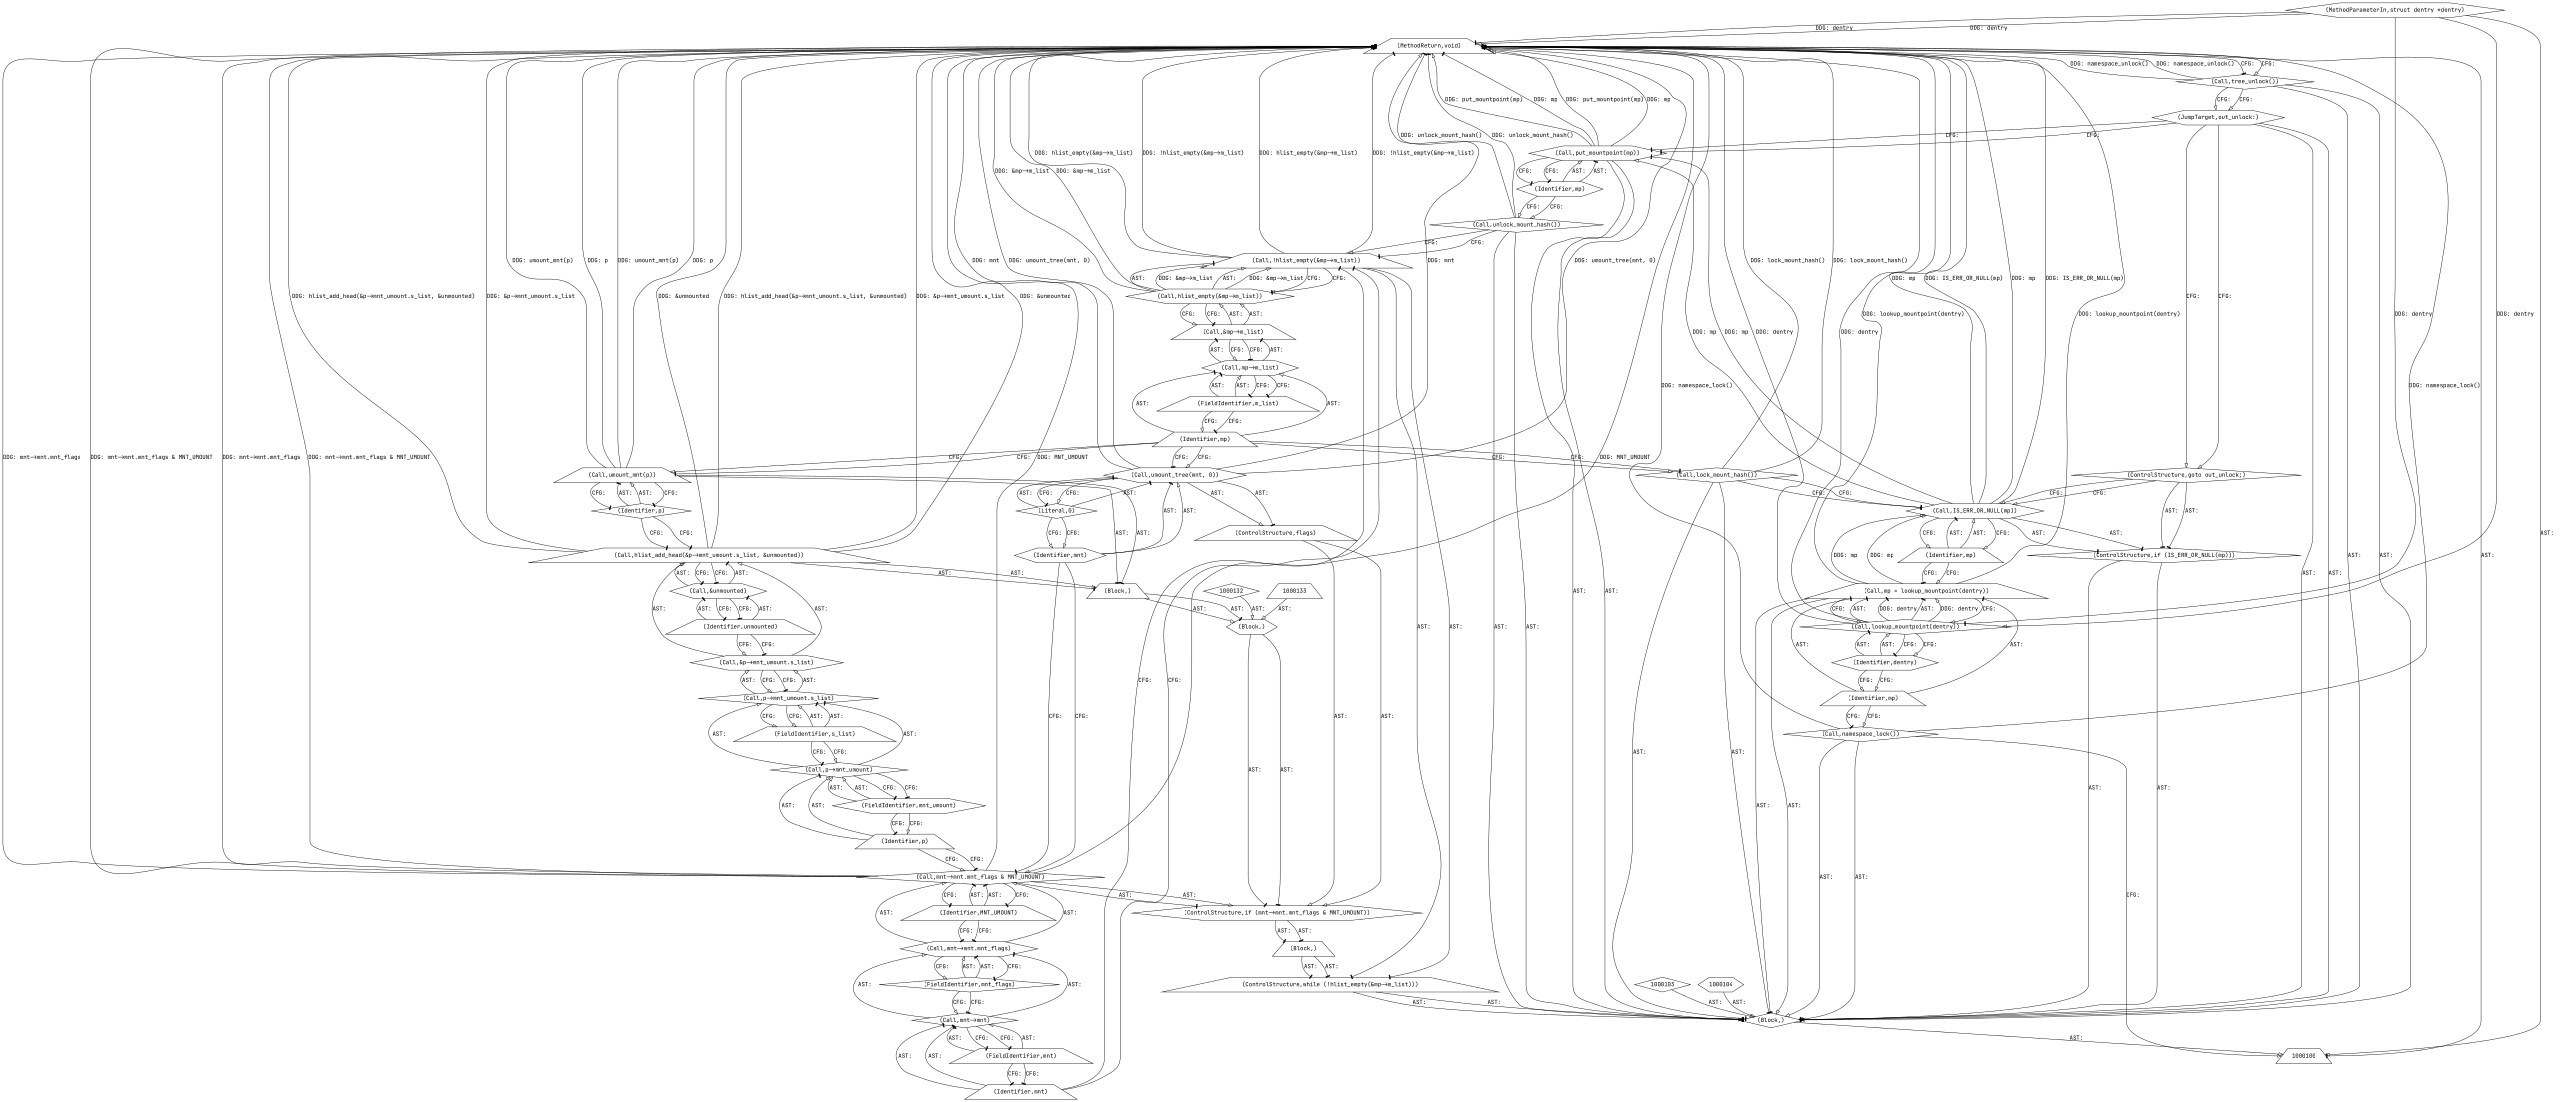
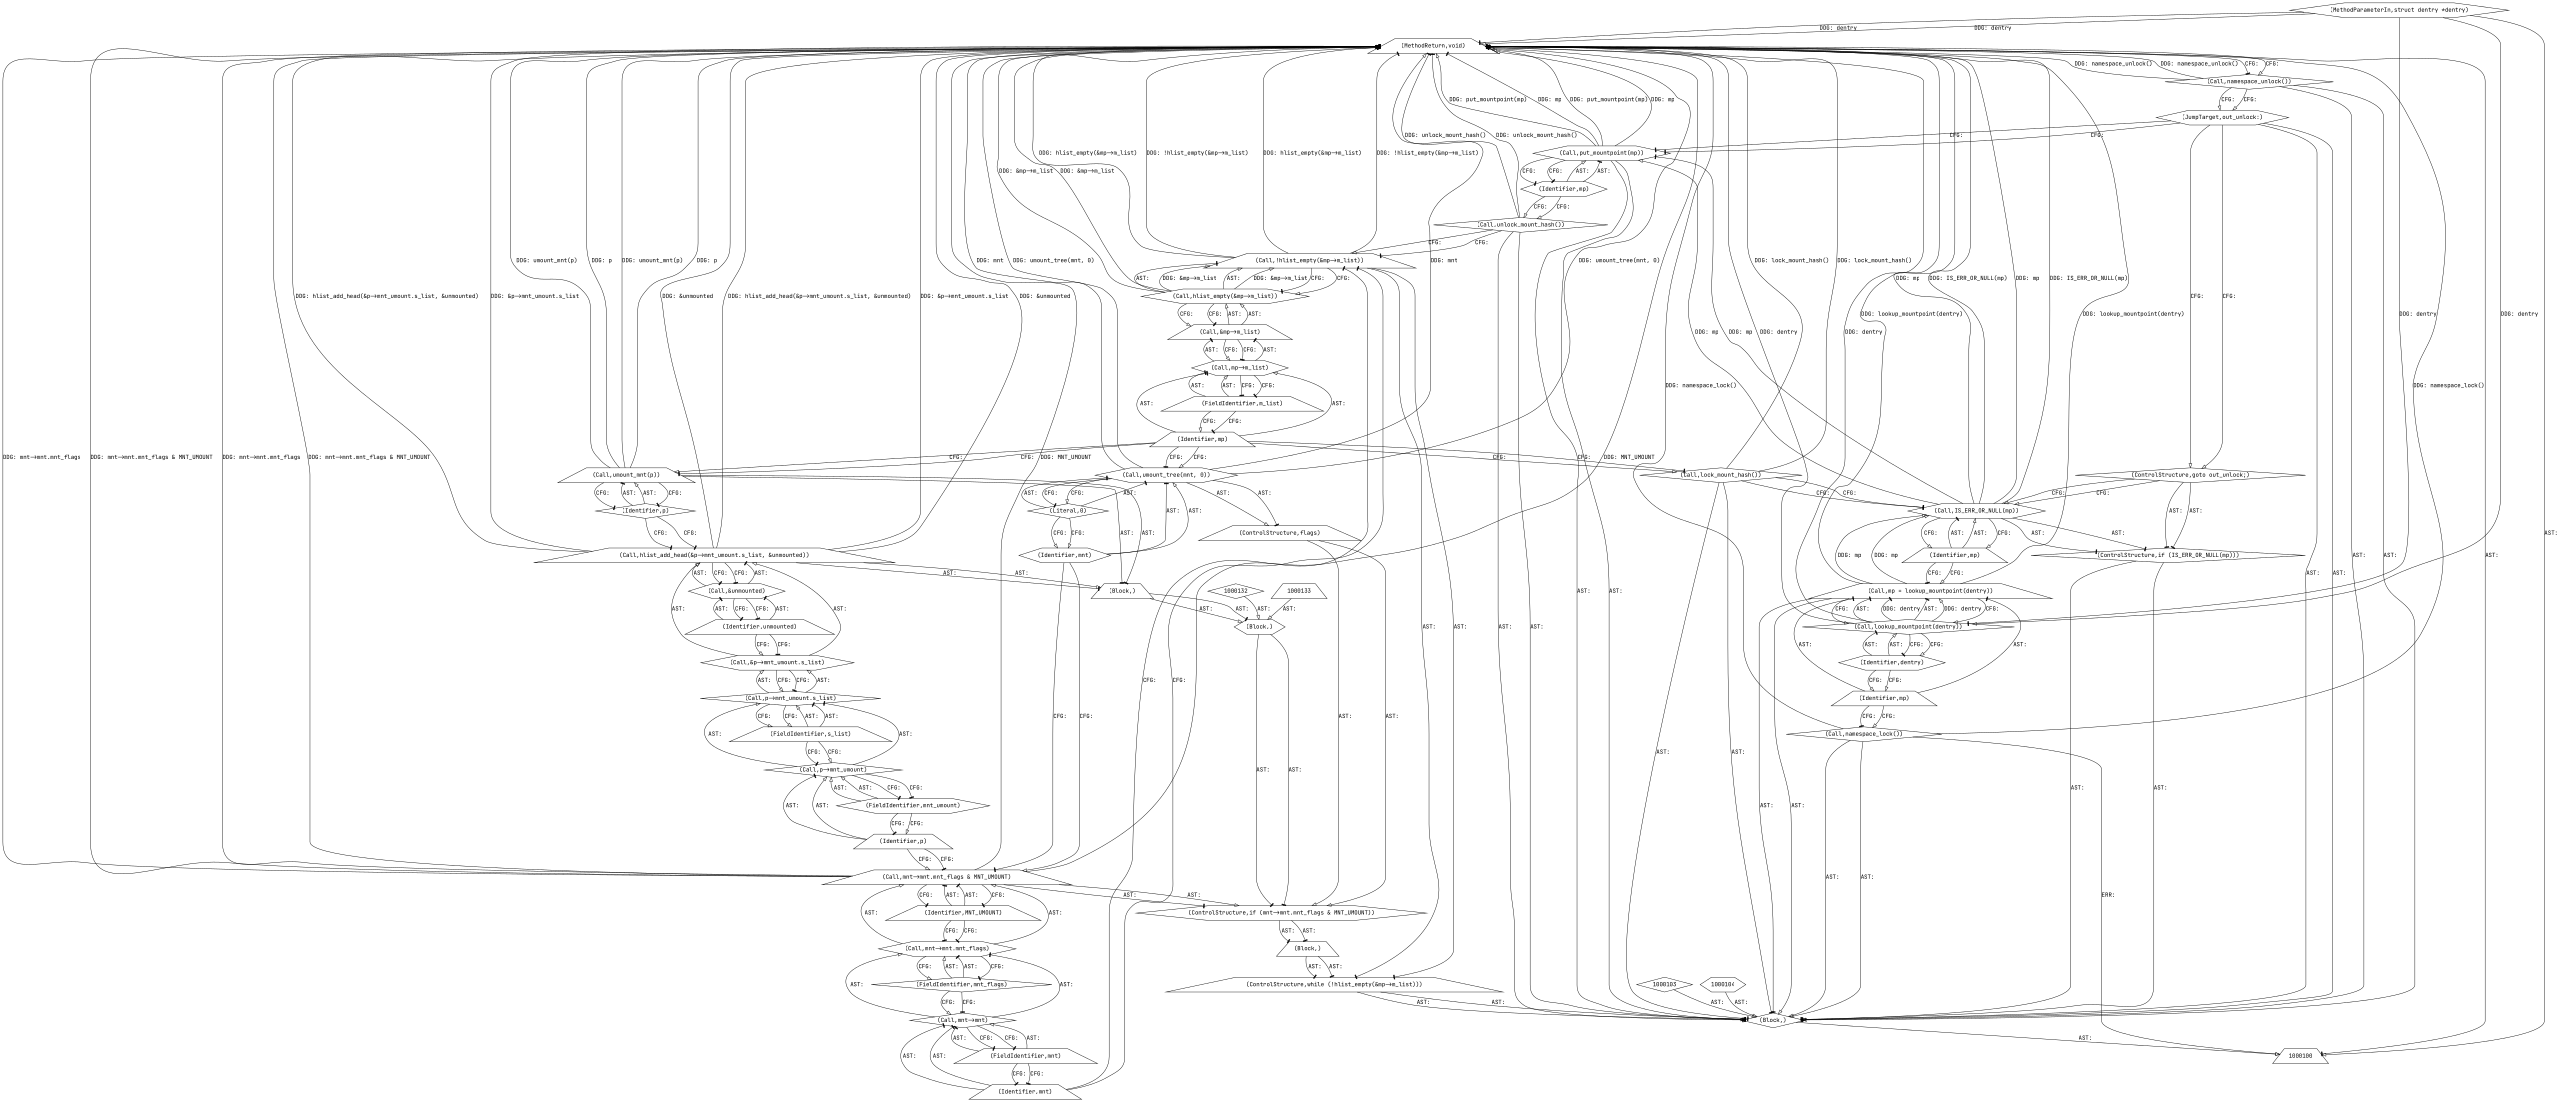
node "(Call,tree_unlock())": label "(Call,tree_unlock())" -> "(Call,namespace_unlock())"
node "(Call,mnt->mnt.mnt_flags & MNT_UMOUNT)": shape diamond -> trapezium
edge "(Call,namespace_lock())" -> "1000100": label "CFG: " -> "ERR: "
